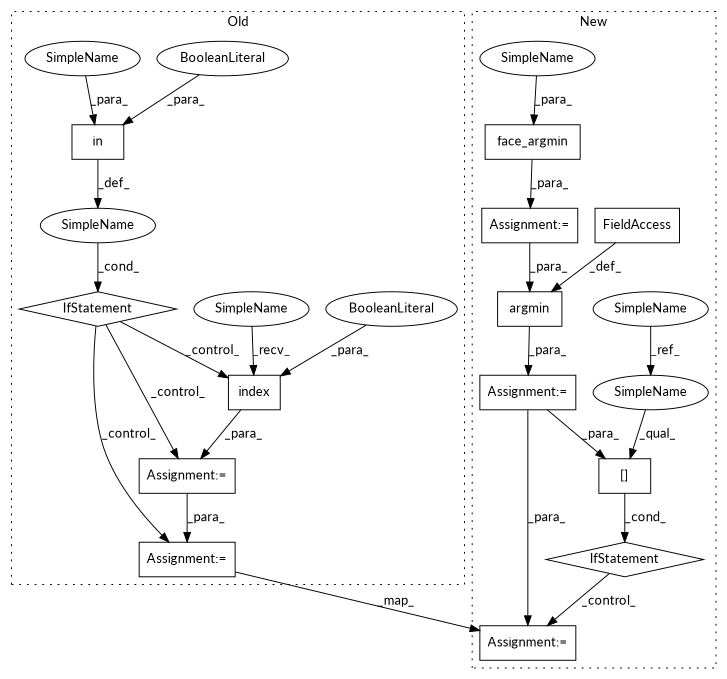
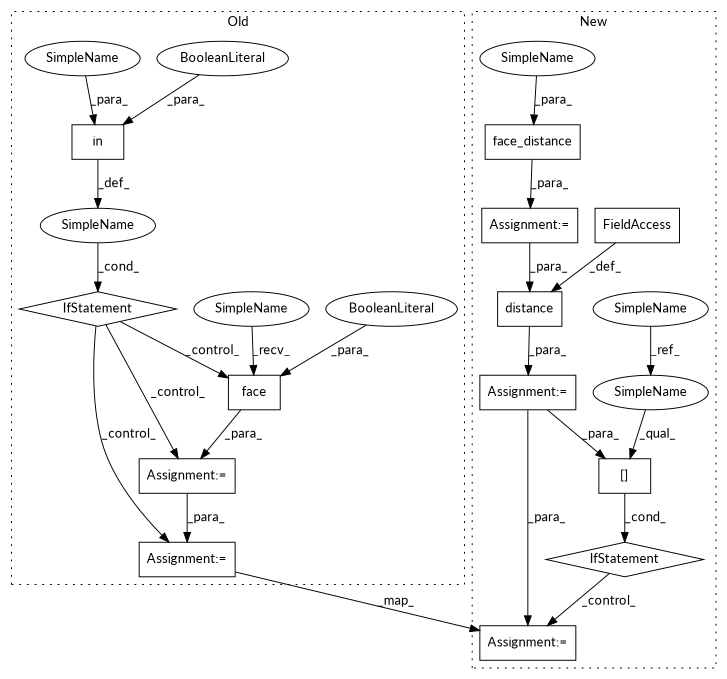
node "face_argmin": label "face_argmin" -> "face_distance"
node "argmin": label "argmin" -> "distance"
node "index": label "index" -> "face"
